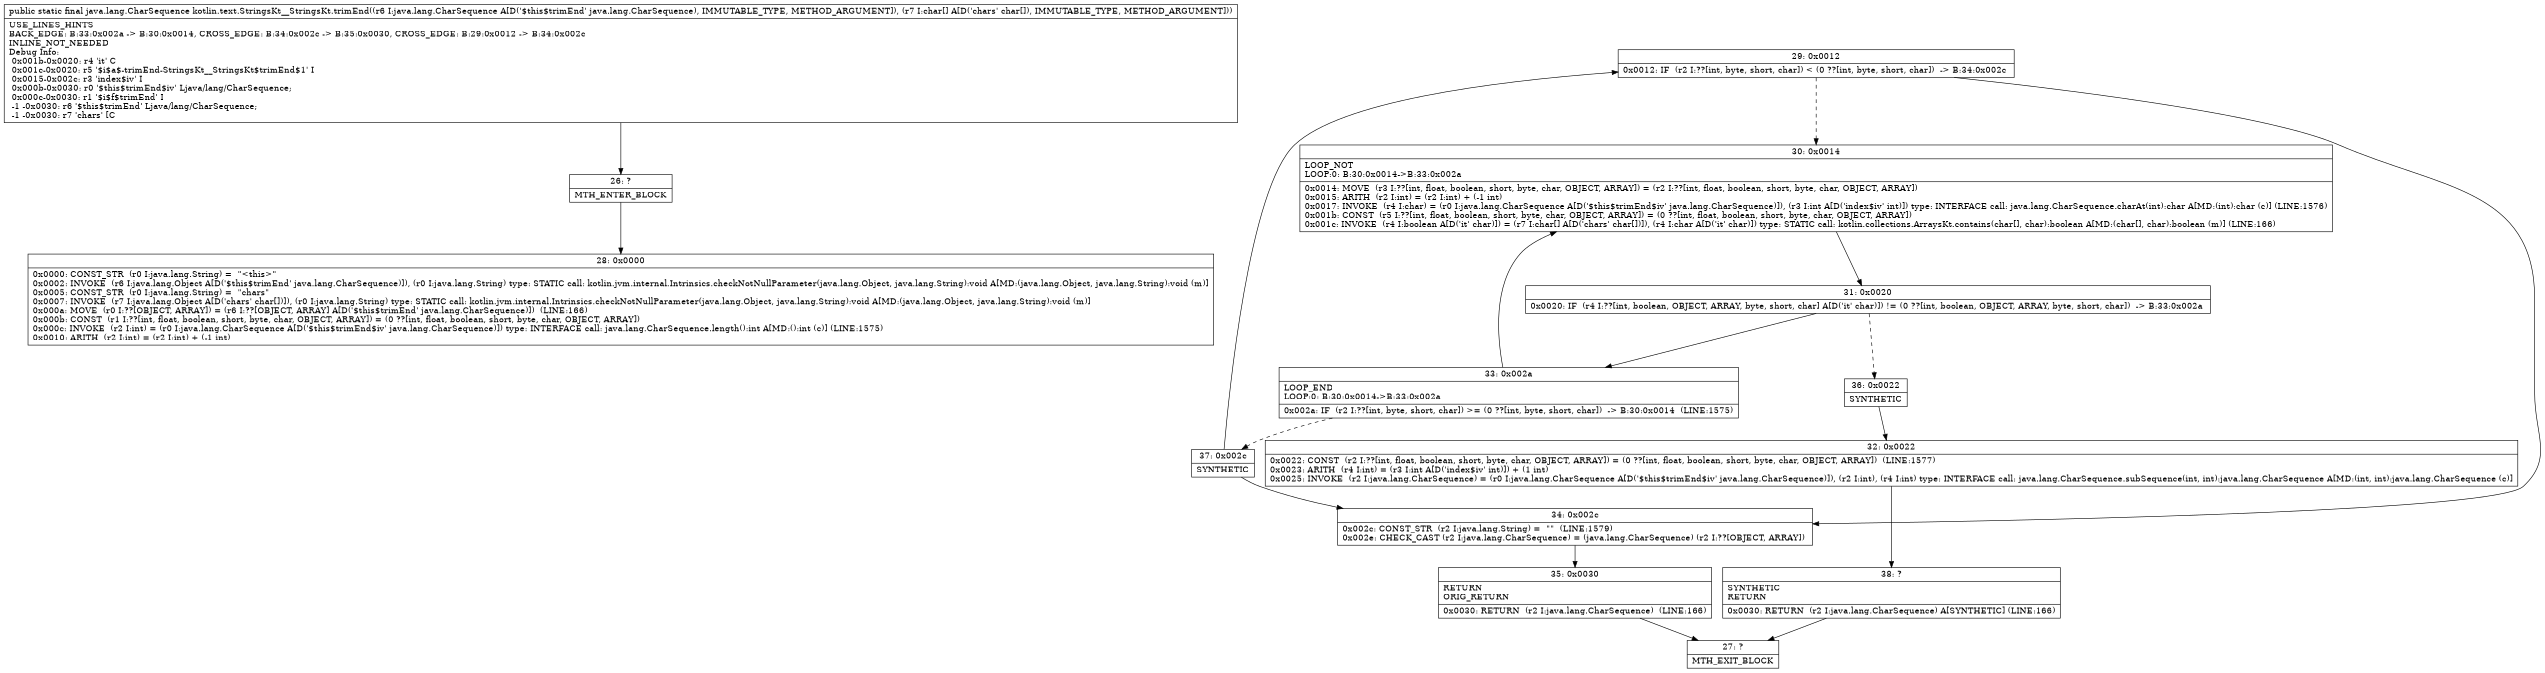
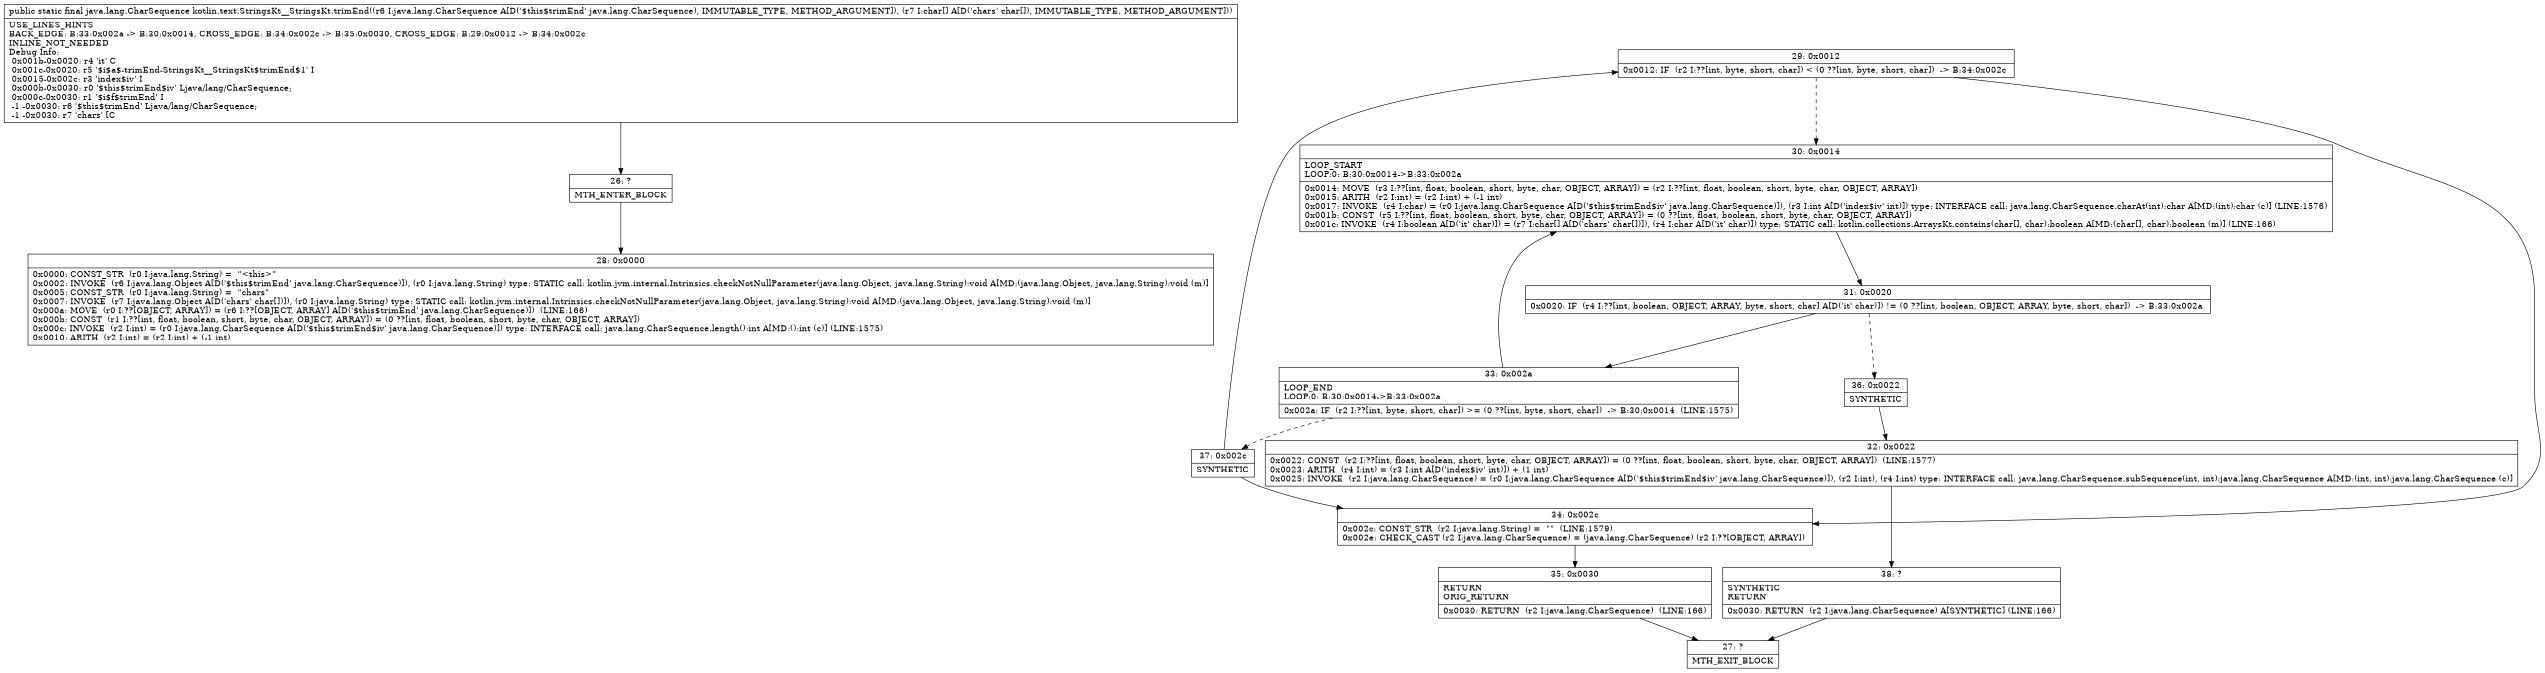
node "30: 0x0014": text "LOOP_NOT" -> "LOOP_START"
